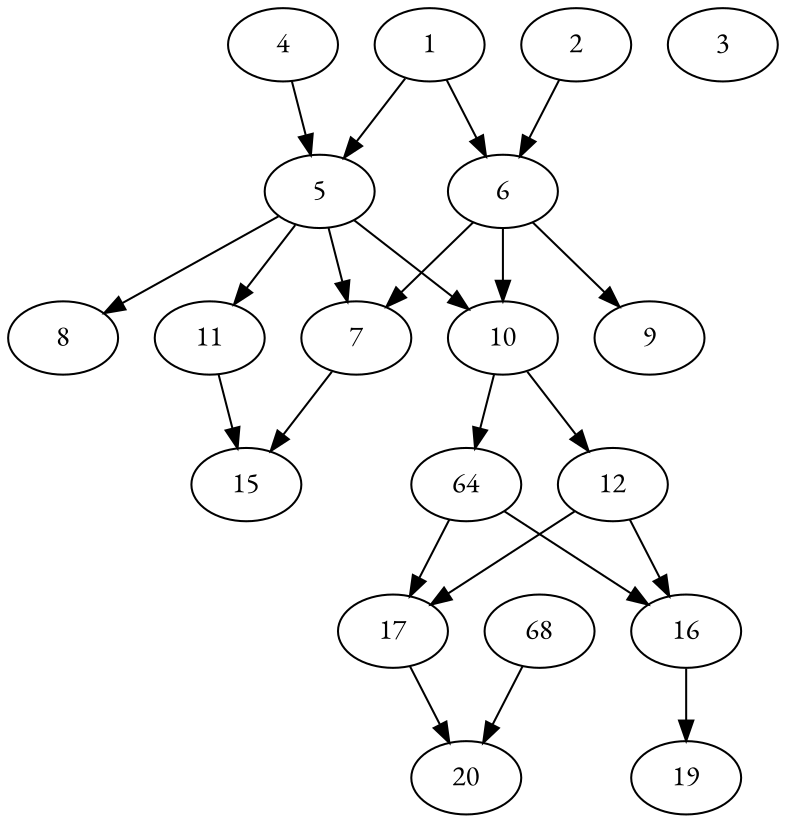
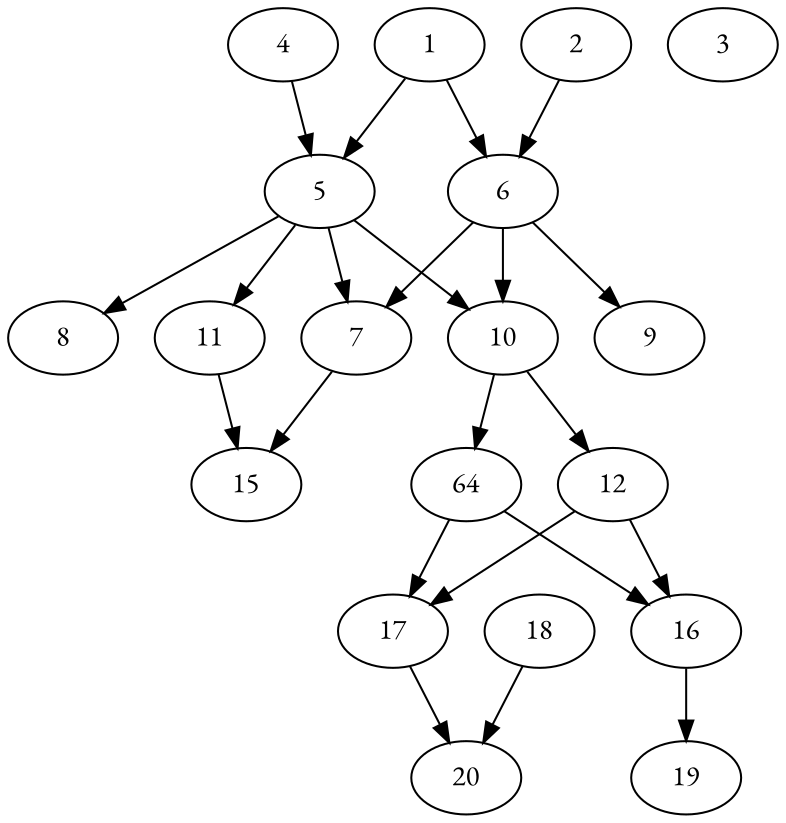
node "68": label "68" -> "18"
